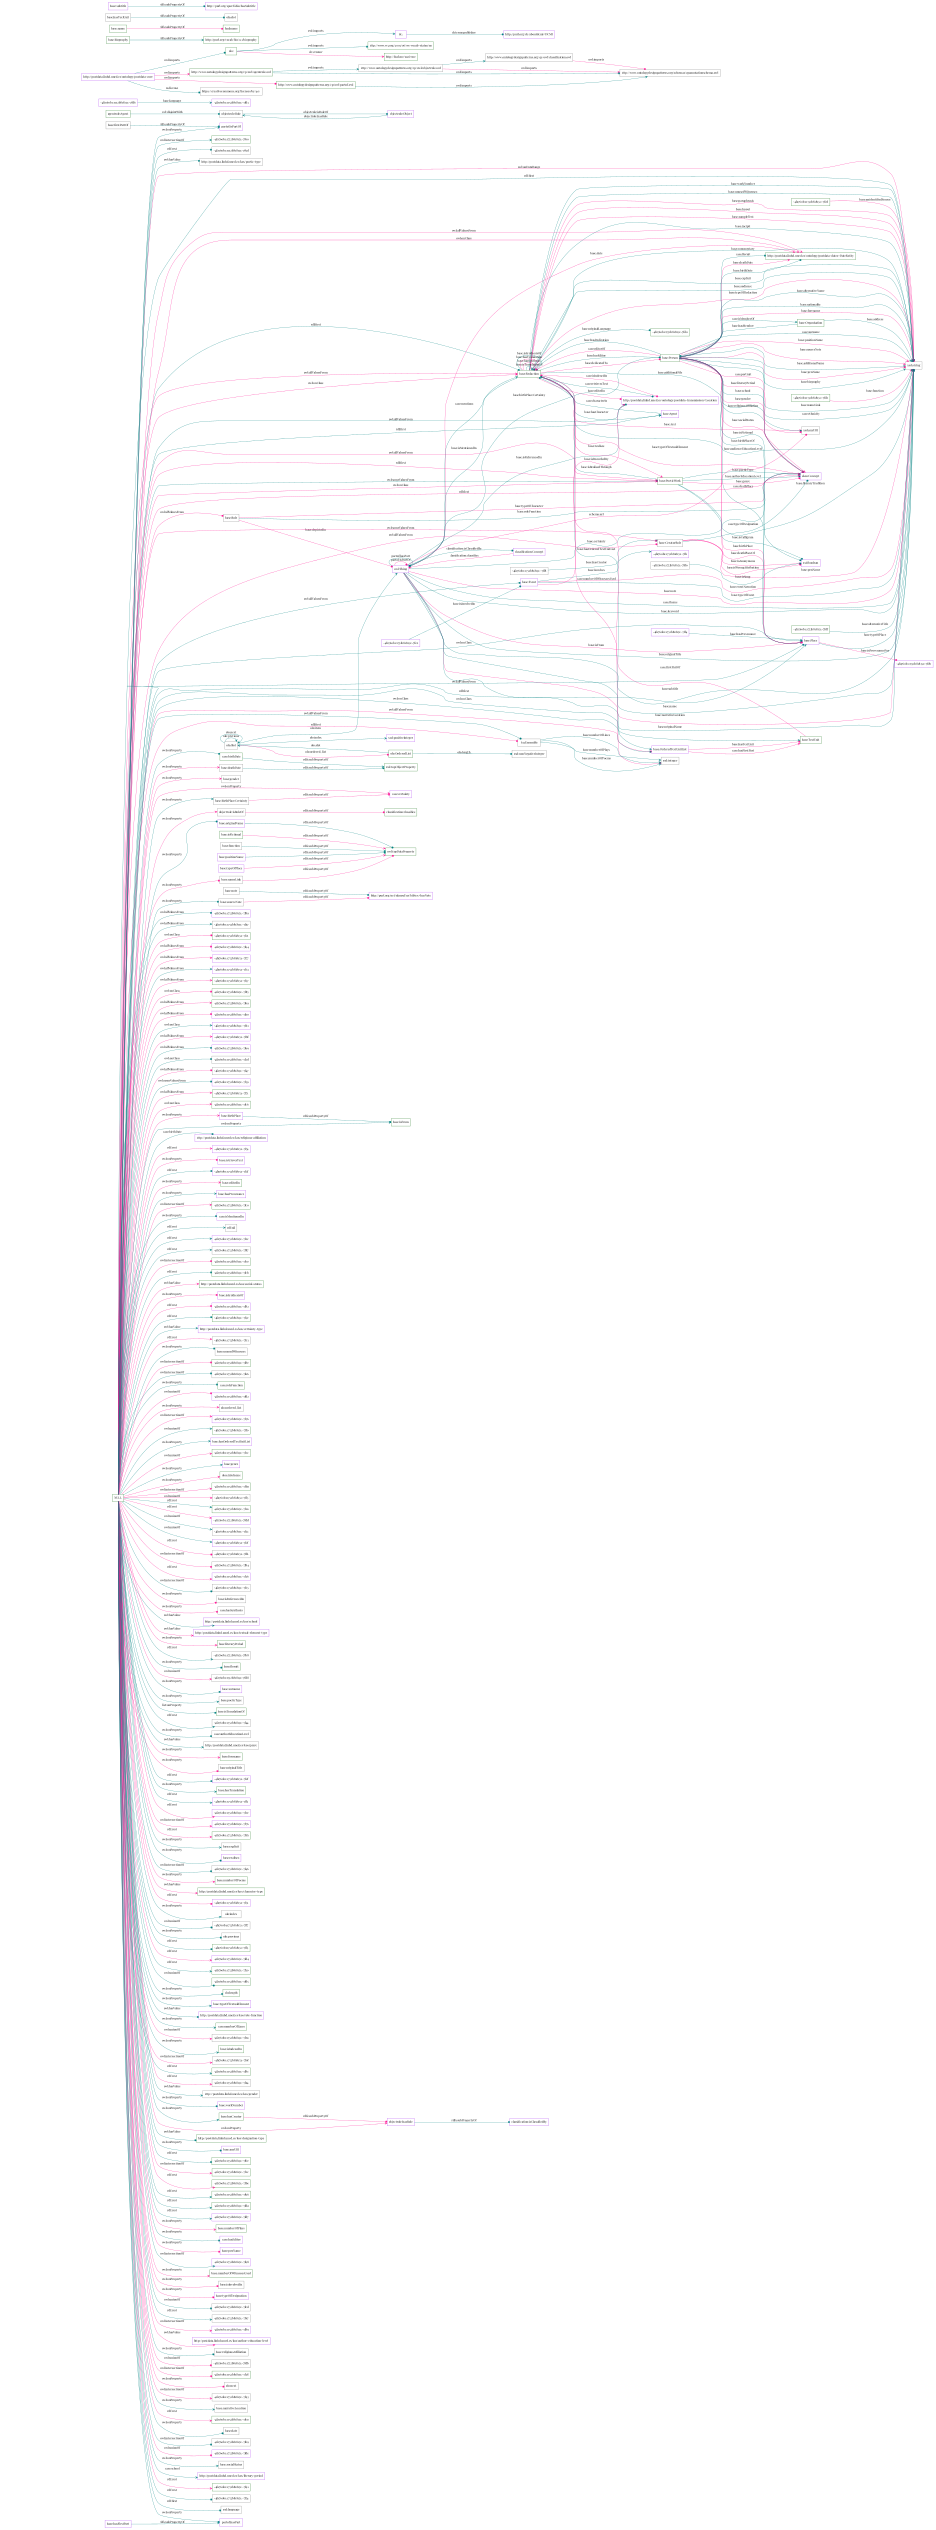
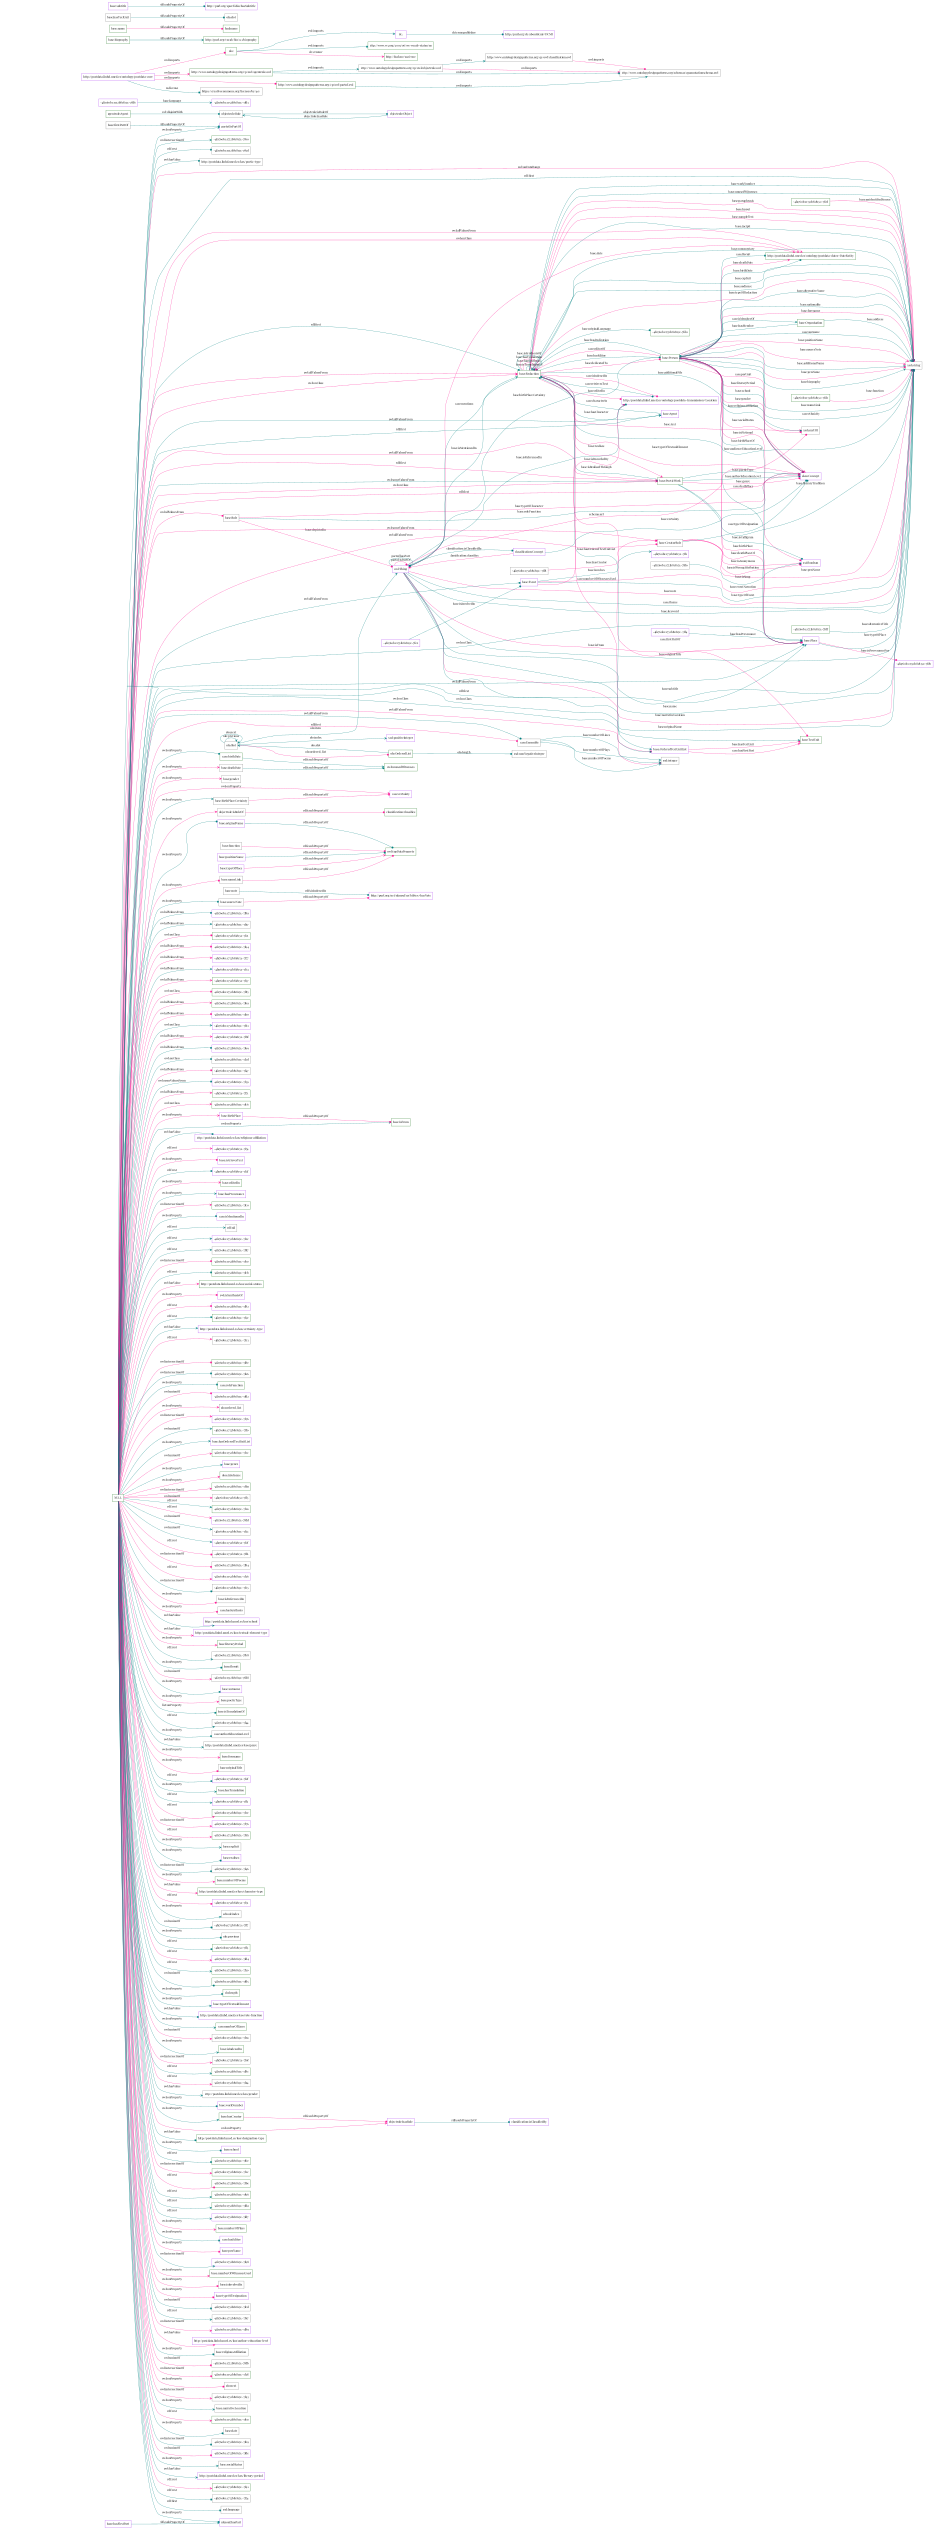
edge "http://postdata.linhd.uned.es/ontology/postdata-core" -> "olo:": color teal -> deeppink
edge "base:Person" -> "xsd:boolean": color teal -> deeppink
edge "owl:Thing" -> "skos:Concept": now "classification:Concept" -> "skos:Concept"
edge "-4fa760b1:1752b818151:-7ff8" -> "base:CreatorRole": color teal -> deeppink
edge "base:TextUnit" -> "base:Redaction": reversed
node "fea:Ensemble": label "fea:Ensemble" -> "base:Ensemble"
node "owl:topObjectProperty": label "owl:topObjectProperty" -> "owl:unusedWitnesses"
node "base:isFictional": removed
edge "base:function" -> "owl:topDataProperty": color teal -> deeppink
edge "base:note" -> "http://purl.org/net/nknouf/ns/bibtex#hasNote": label "rdfs:subPropertyOf" -> "rdfs:isIndexedIn"
edge "base:birthPlace" -> "base:isFrom": color teal -> deeppink
edge "NULL" -> "http://postdata.linhd.uned.es/kos/religious-affiliation": label "base:birthDate" -> "owl:hasValue"
node "base:isSynthesisOf": label "base:isSynthesisOf" -> "owl:isSynthesisOf"
node "base:unusedWitnesses": removed
edge "NULL" -> "base:poeticType": color teal -> deeppink
node "-4fa760b1:1752b818151:-7fce": color purple -> darkgreen
edge "NULL" -> "-4fa760b1:1752b818151:-7fbe": arrowhead vee -> dot
node "olo:index": label "olo:index" -> "school:index"
node "base:anyURI": label "base:anyURI" -> "base:school"
edge "NULL" -> "http://postdata.linhd.uned.es/kos/literary-period": label "base:school" -> "owl:hasValue"
node "partof:hasPart": label "partof:hasPart" -> "nknouf:hasPart"
